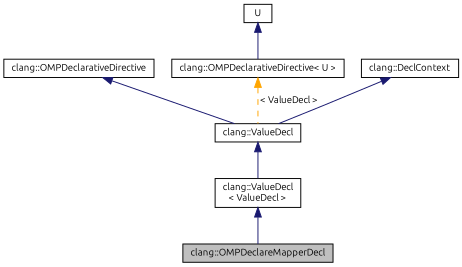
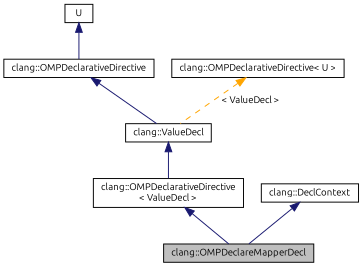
edge "clang::OMPDeclarativeDirective< U >" -> "U": now "clang::OMPDeclarativeDirective" -> "U"
edge "clang::ValueDecl" -> "clang::DeclContext": now "clang::OMPDeclareMapperDecl" -> "clang::DeclContext"
node "clang::ValueDecl < ValueDecl >": label "clang::ValueDecl < ValueDecl >" -> "clang::OMPDeclarativeDirective < ValueDecl >"
